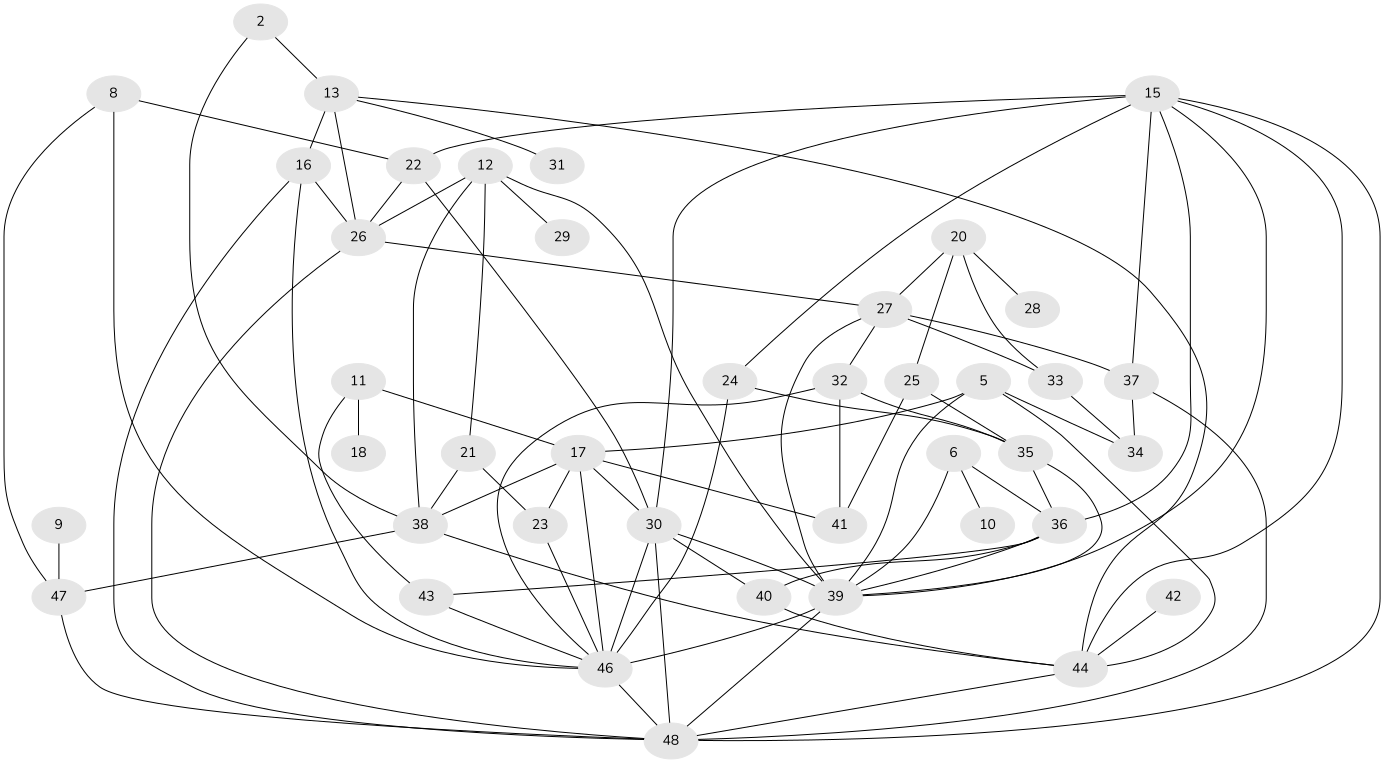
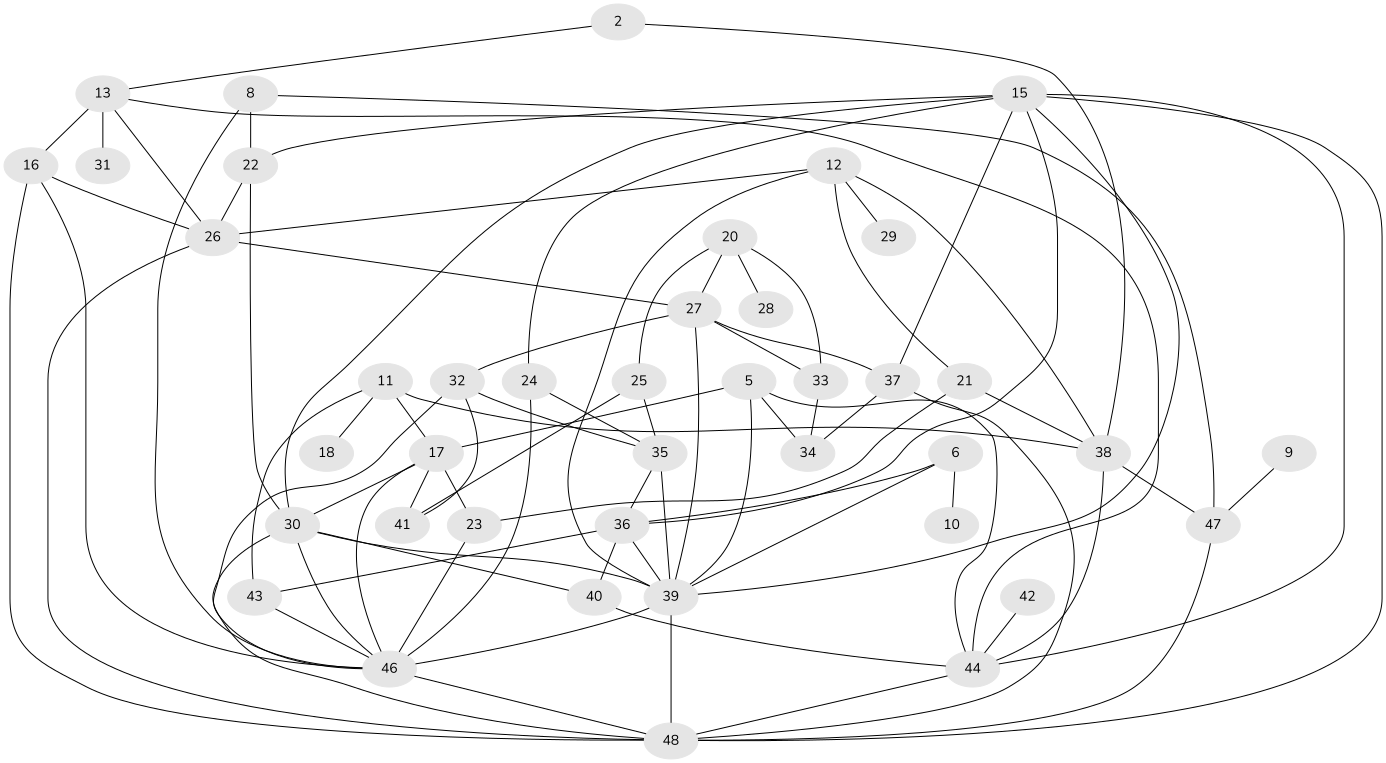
edge "17" -- "38": now "11" -- "38"
